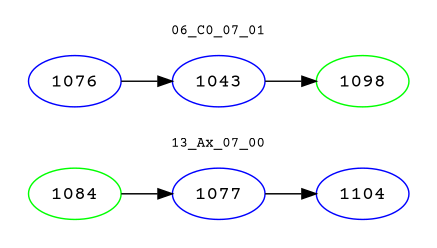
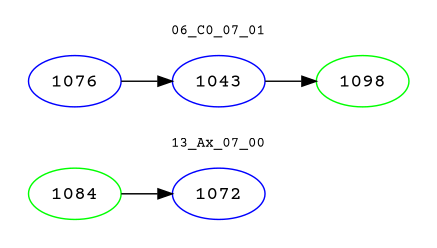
node "1077": label "1077" -> "1072"
node "1104": removed
